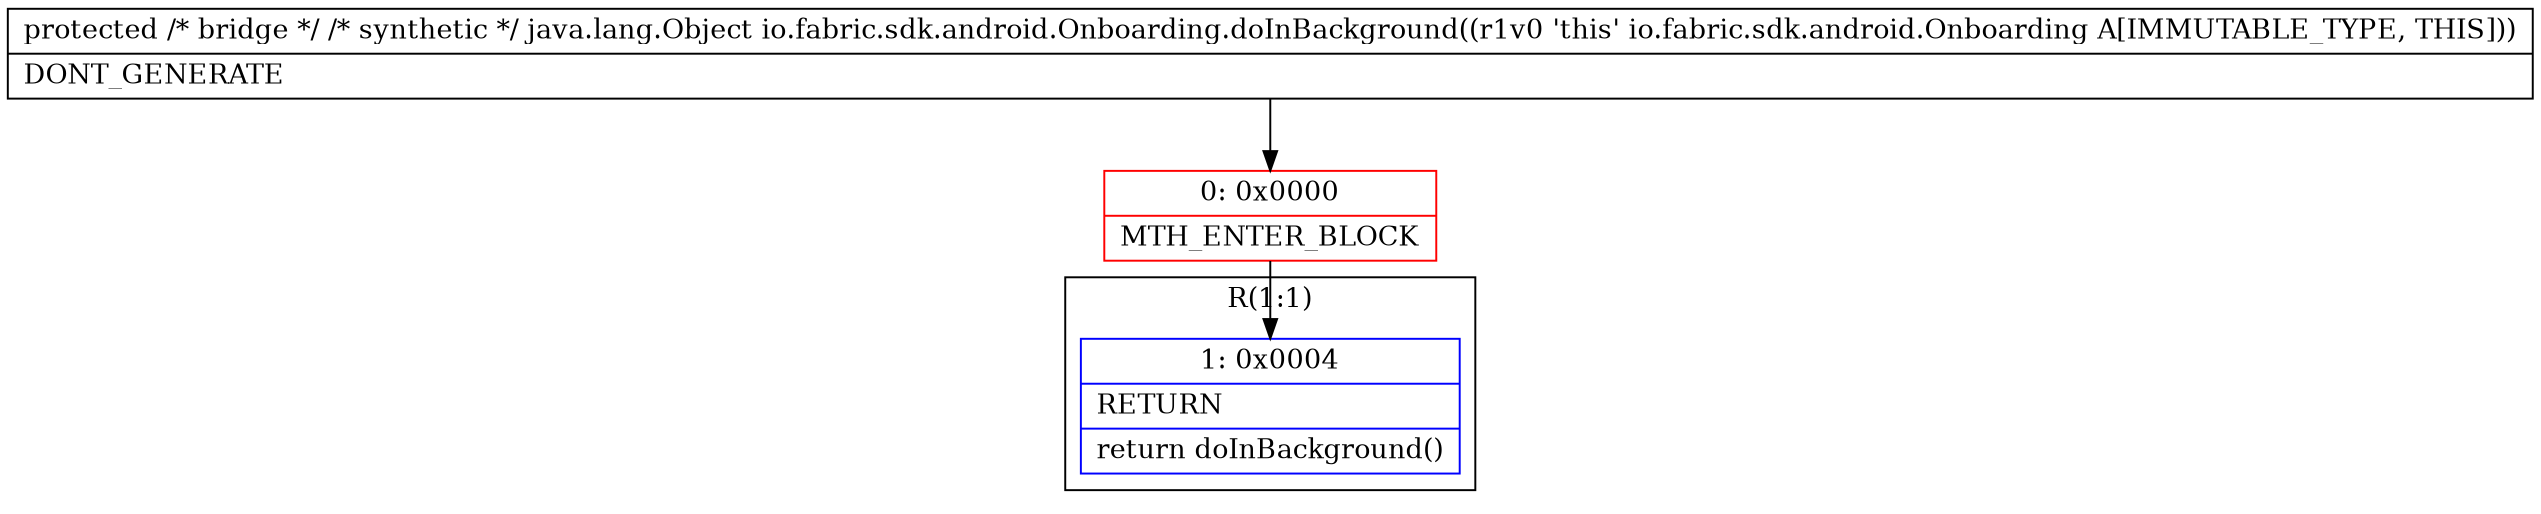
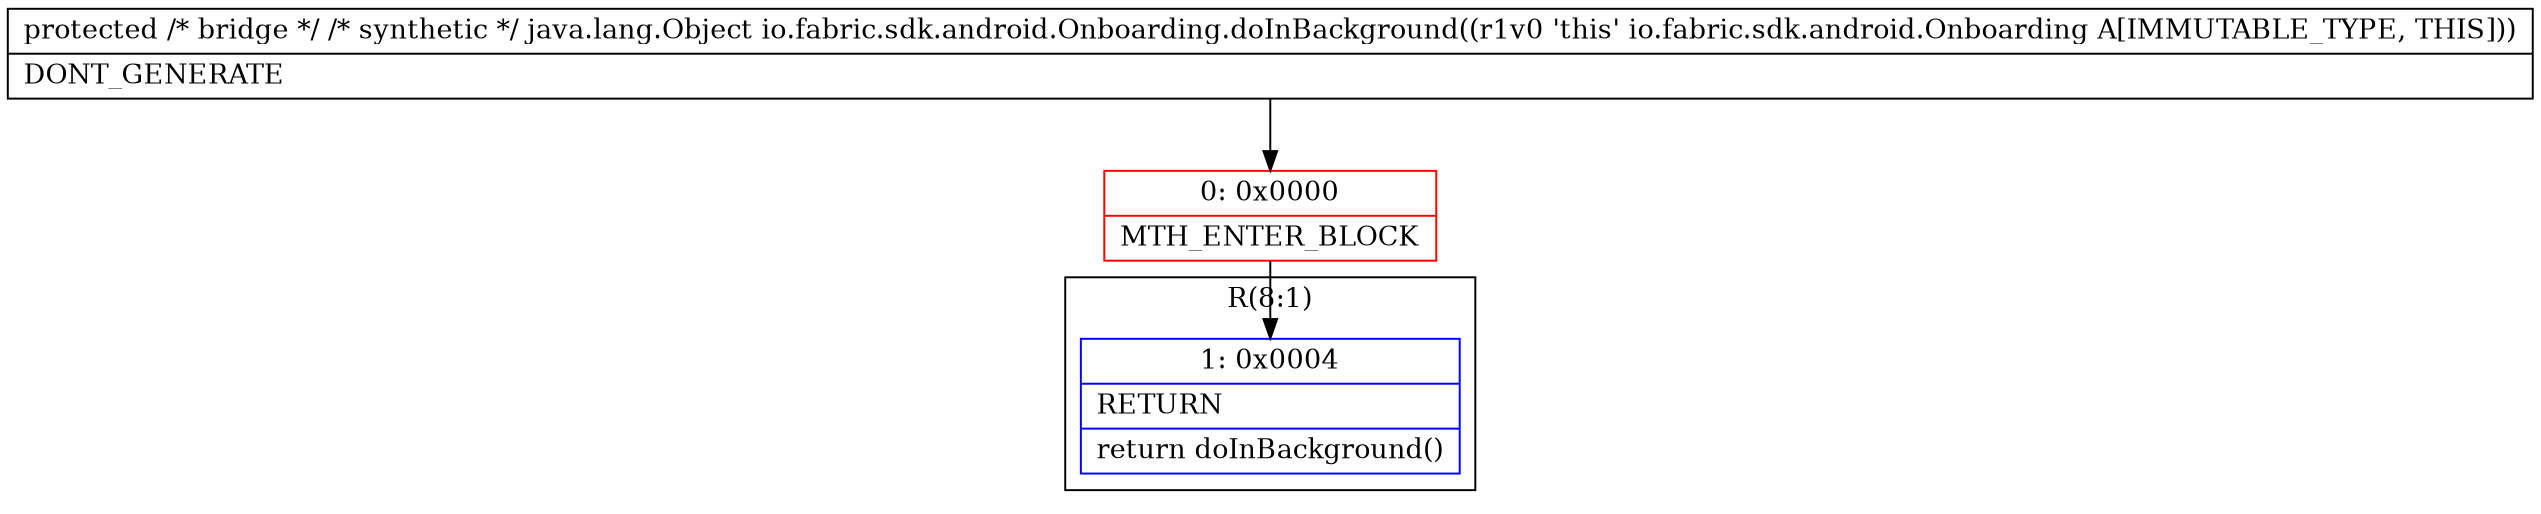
cluster "R(1:1)": label "R(1:1)" -> "R(8:1)"
